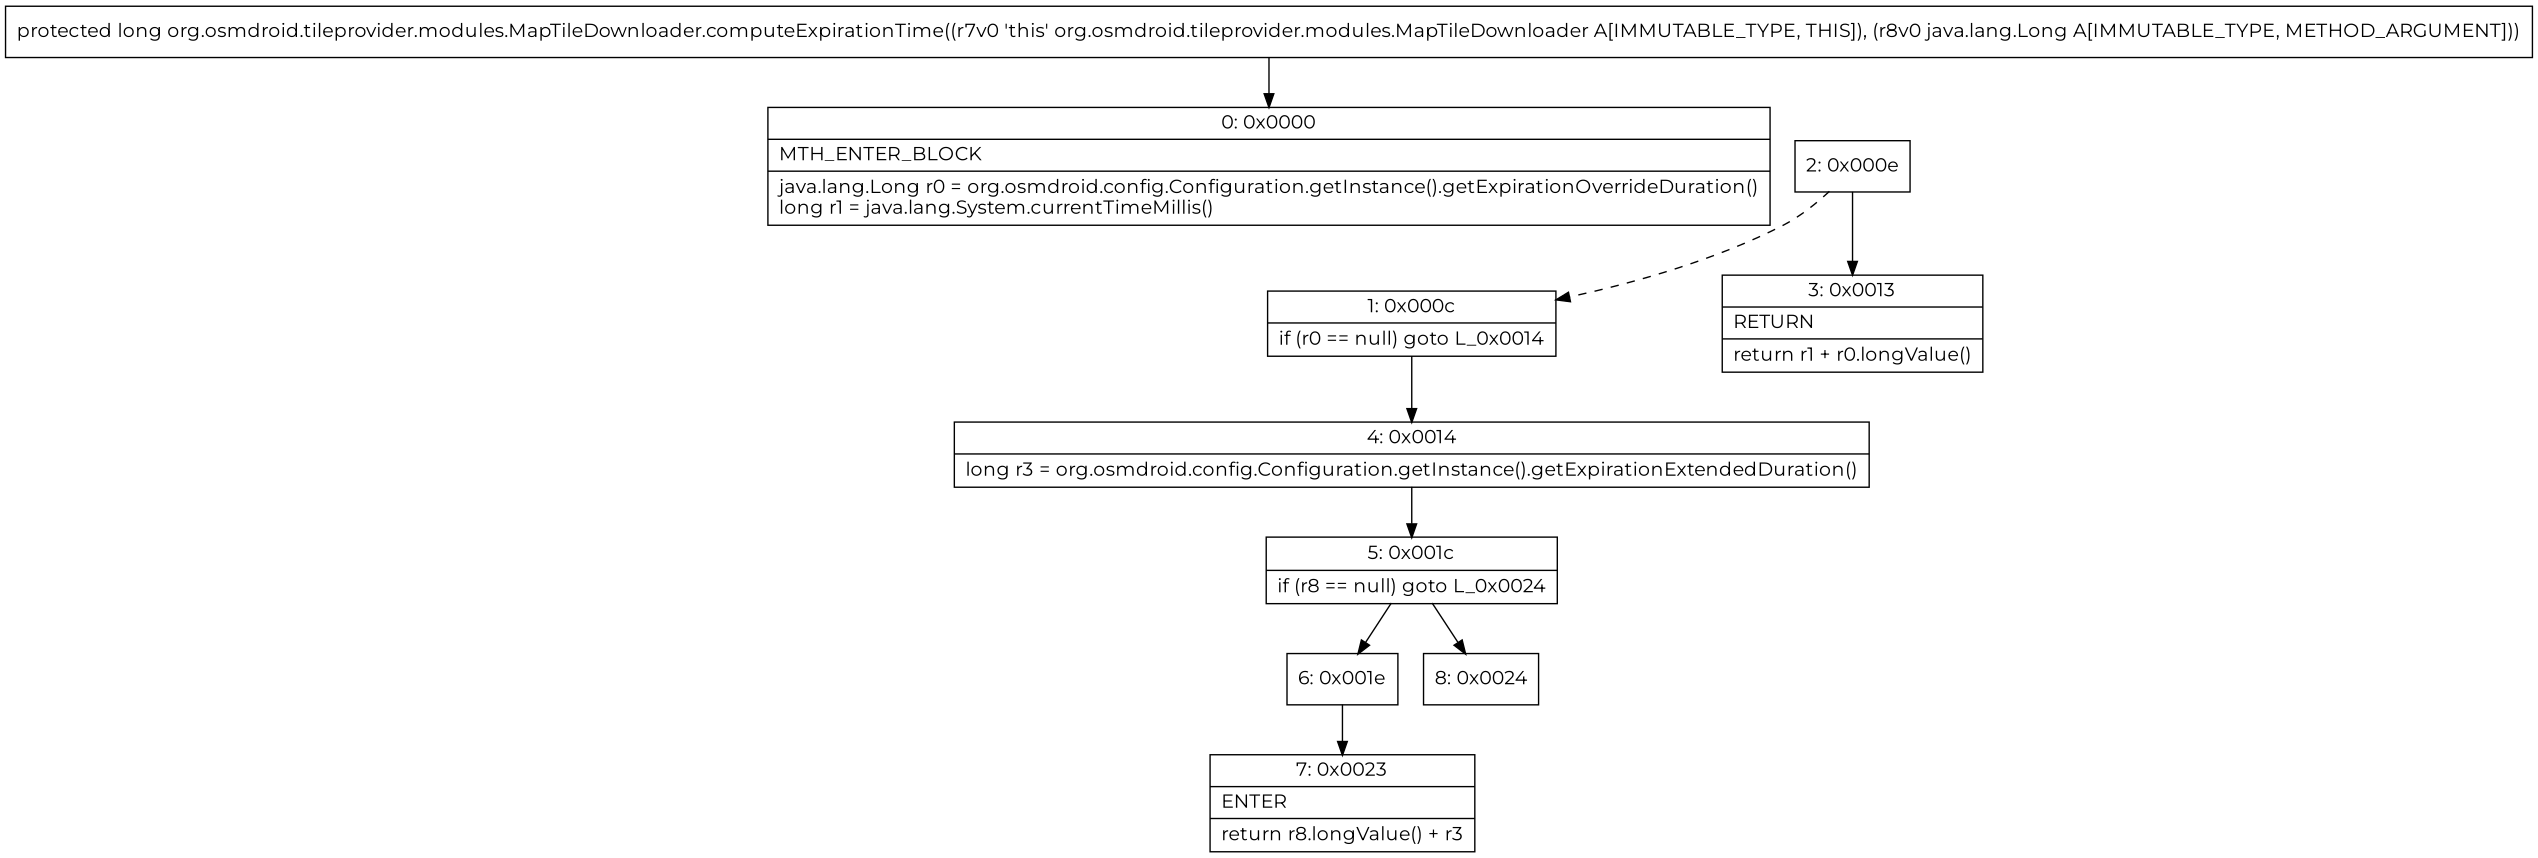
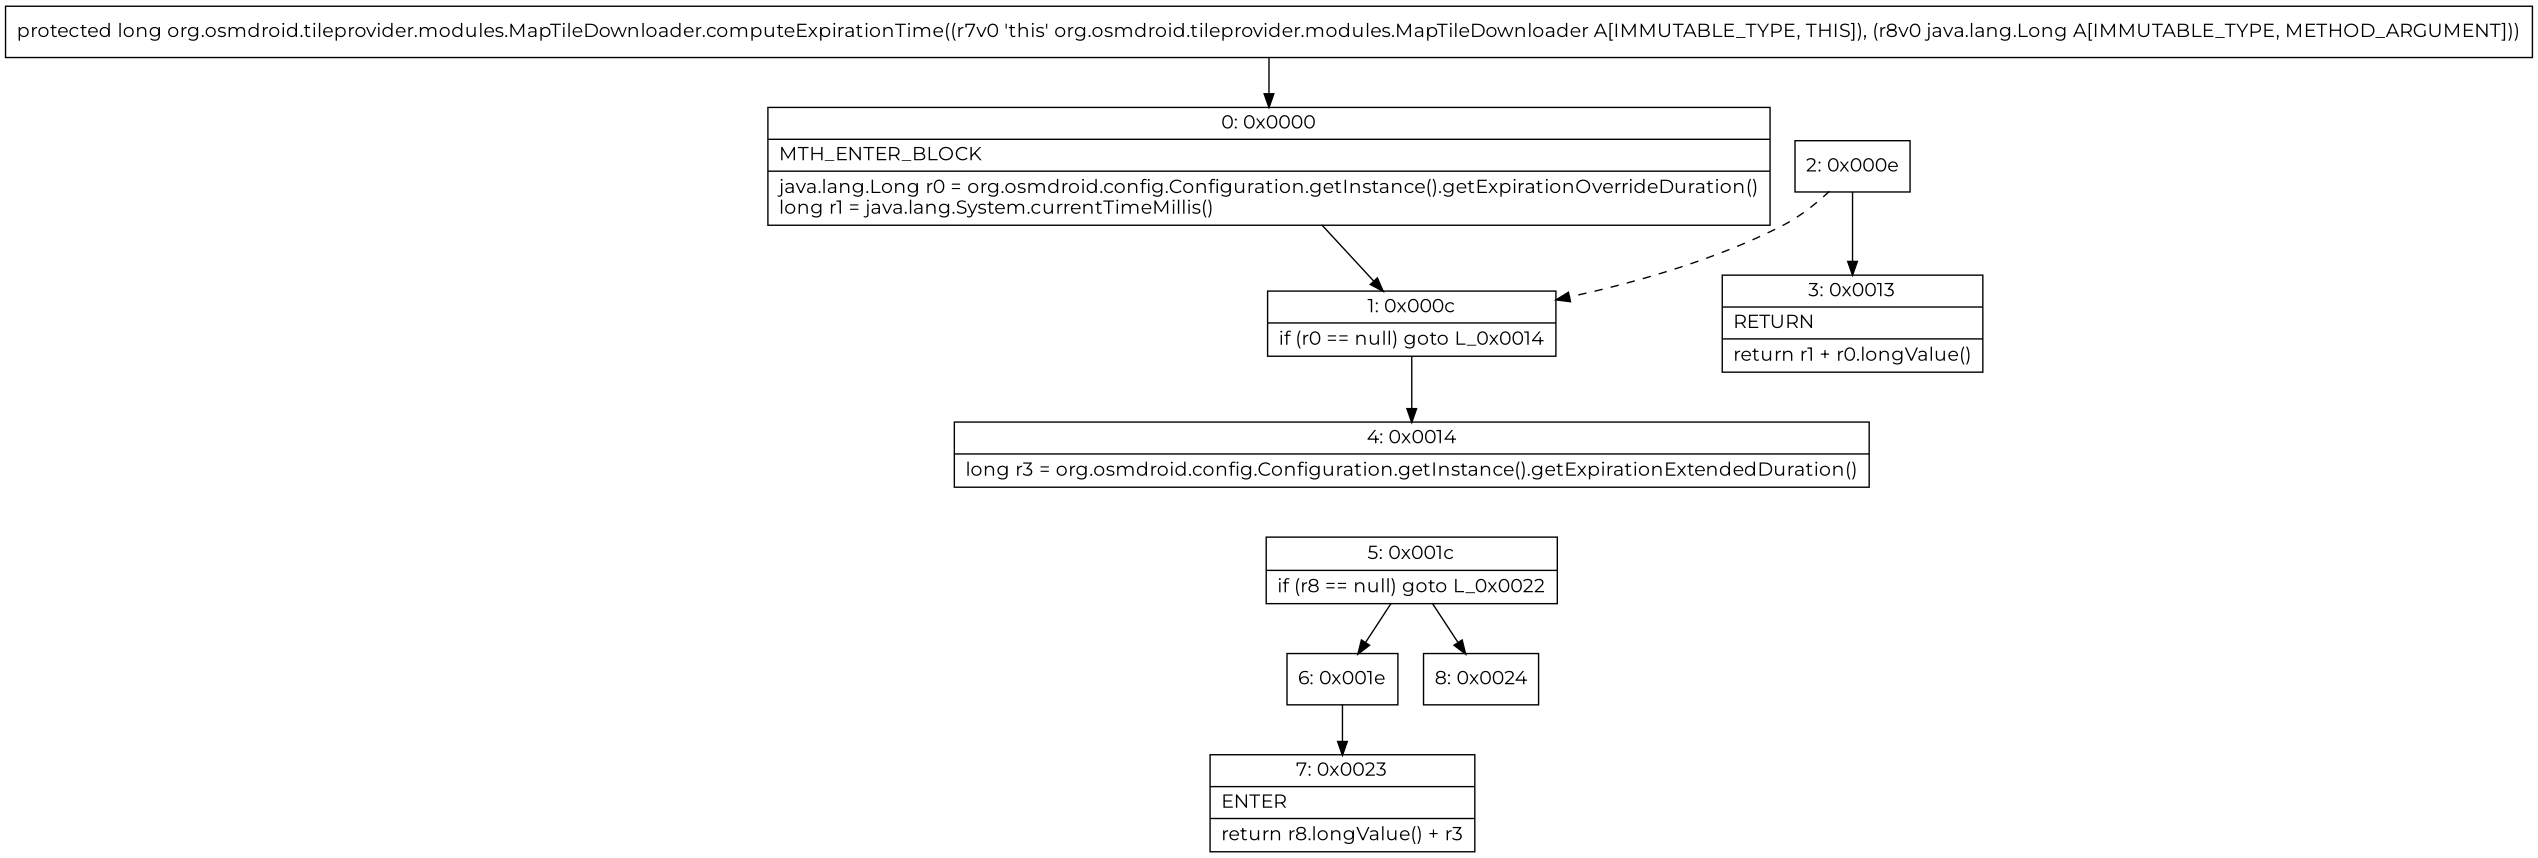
edge "0: 0x0000" -> "1: 0x000c": added
edge "4: 0x0014" -> "5: 0x001c": removed
node "5: 0x001c": text "if (r8 == null) goto L_0x0024" -> "if (r8 == null) goto L_0x0022"
